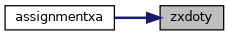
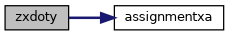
edge "assignmentxa" -> "zxdoty": reversed
